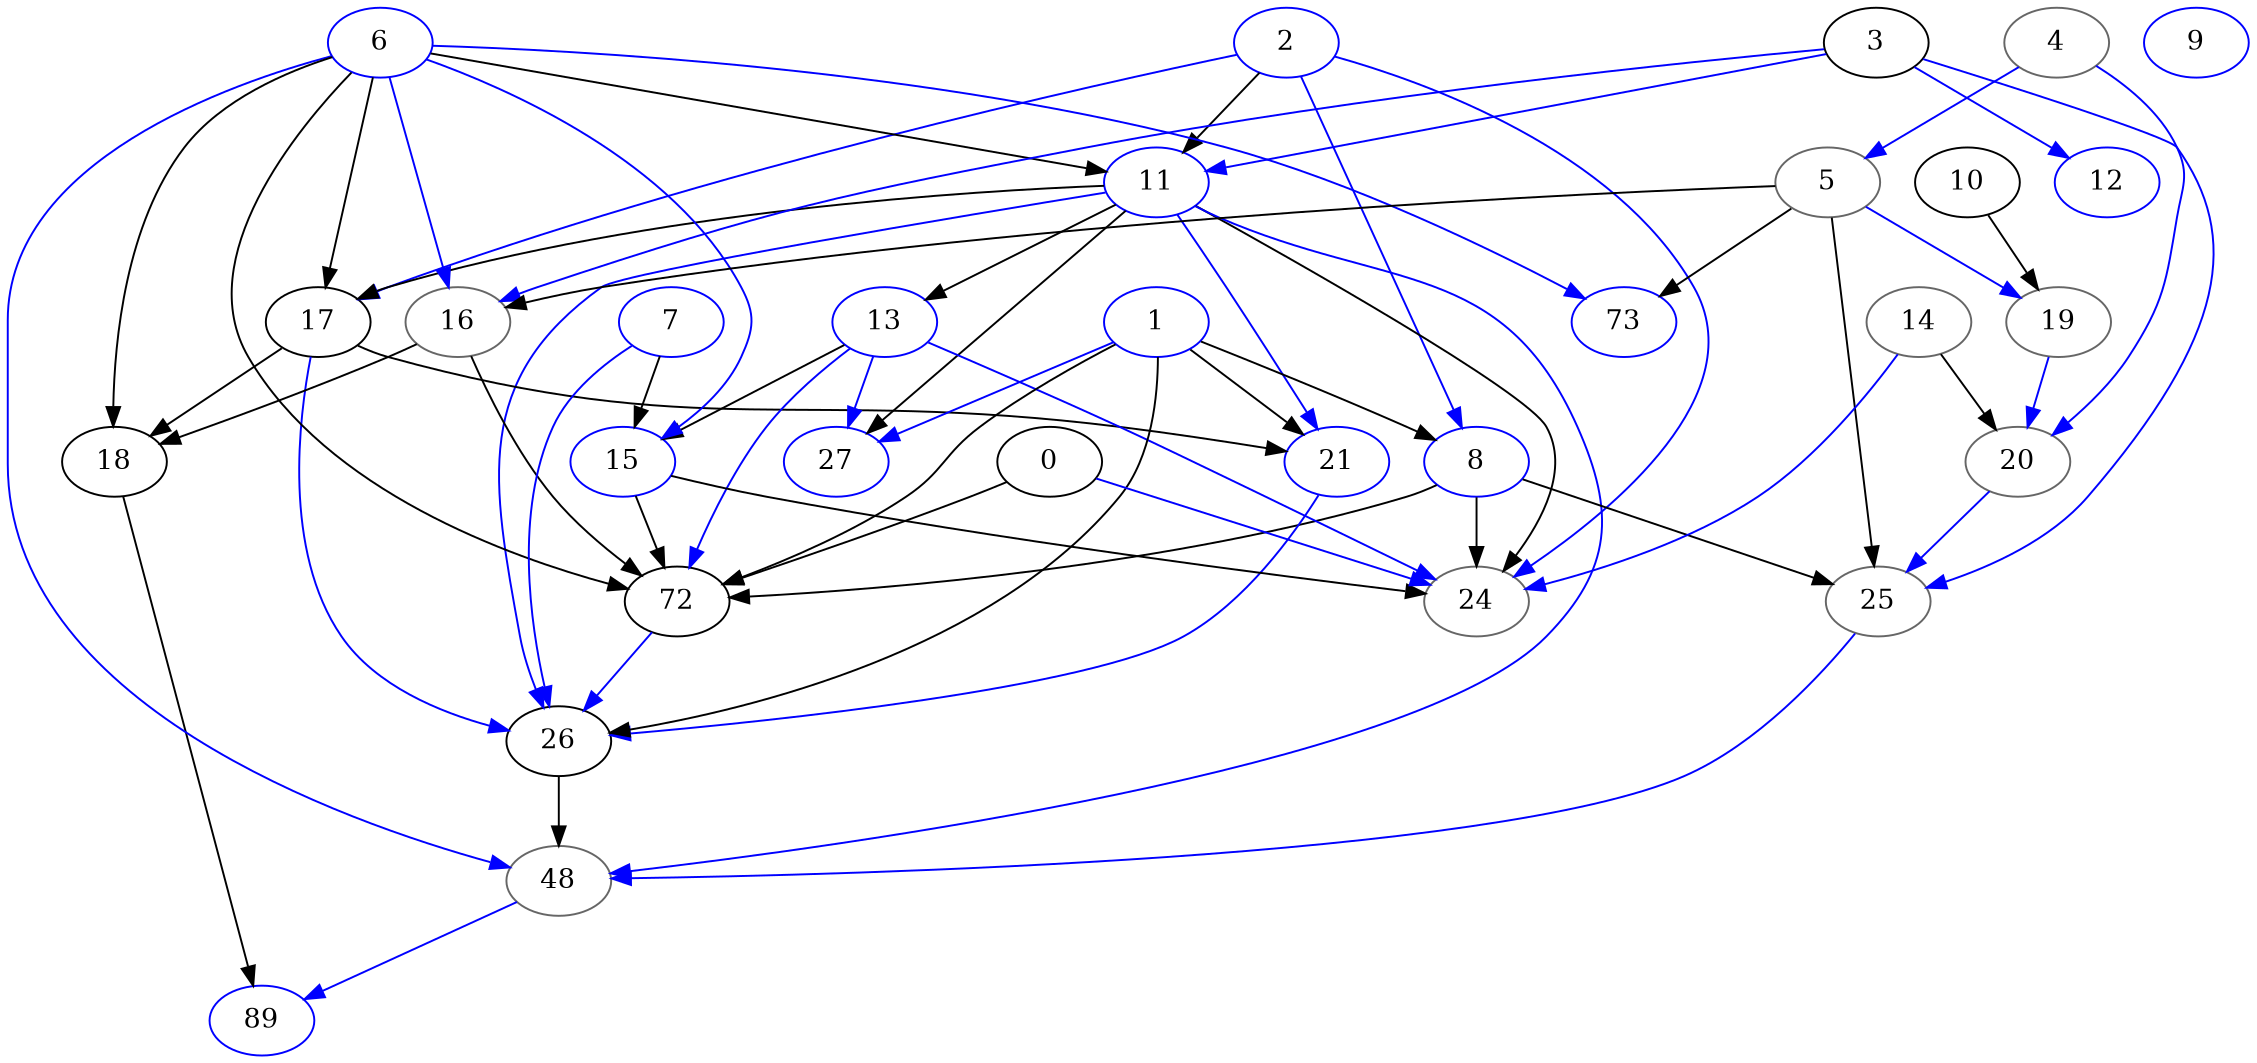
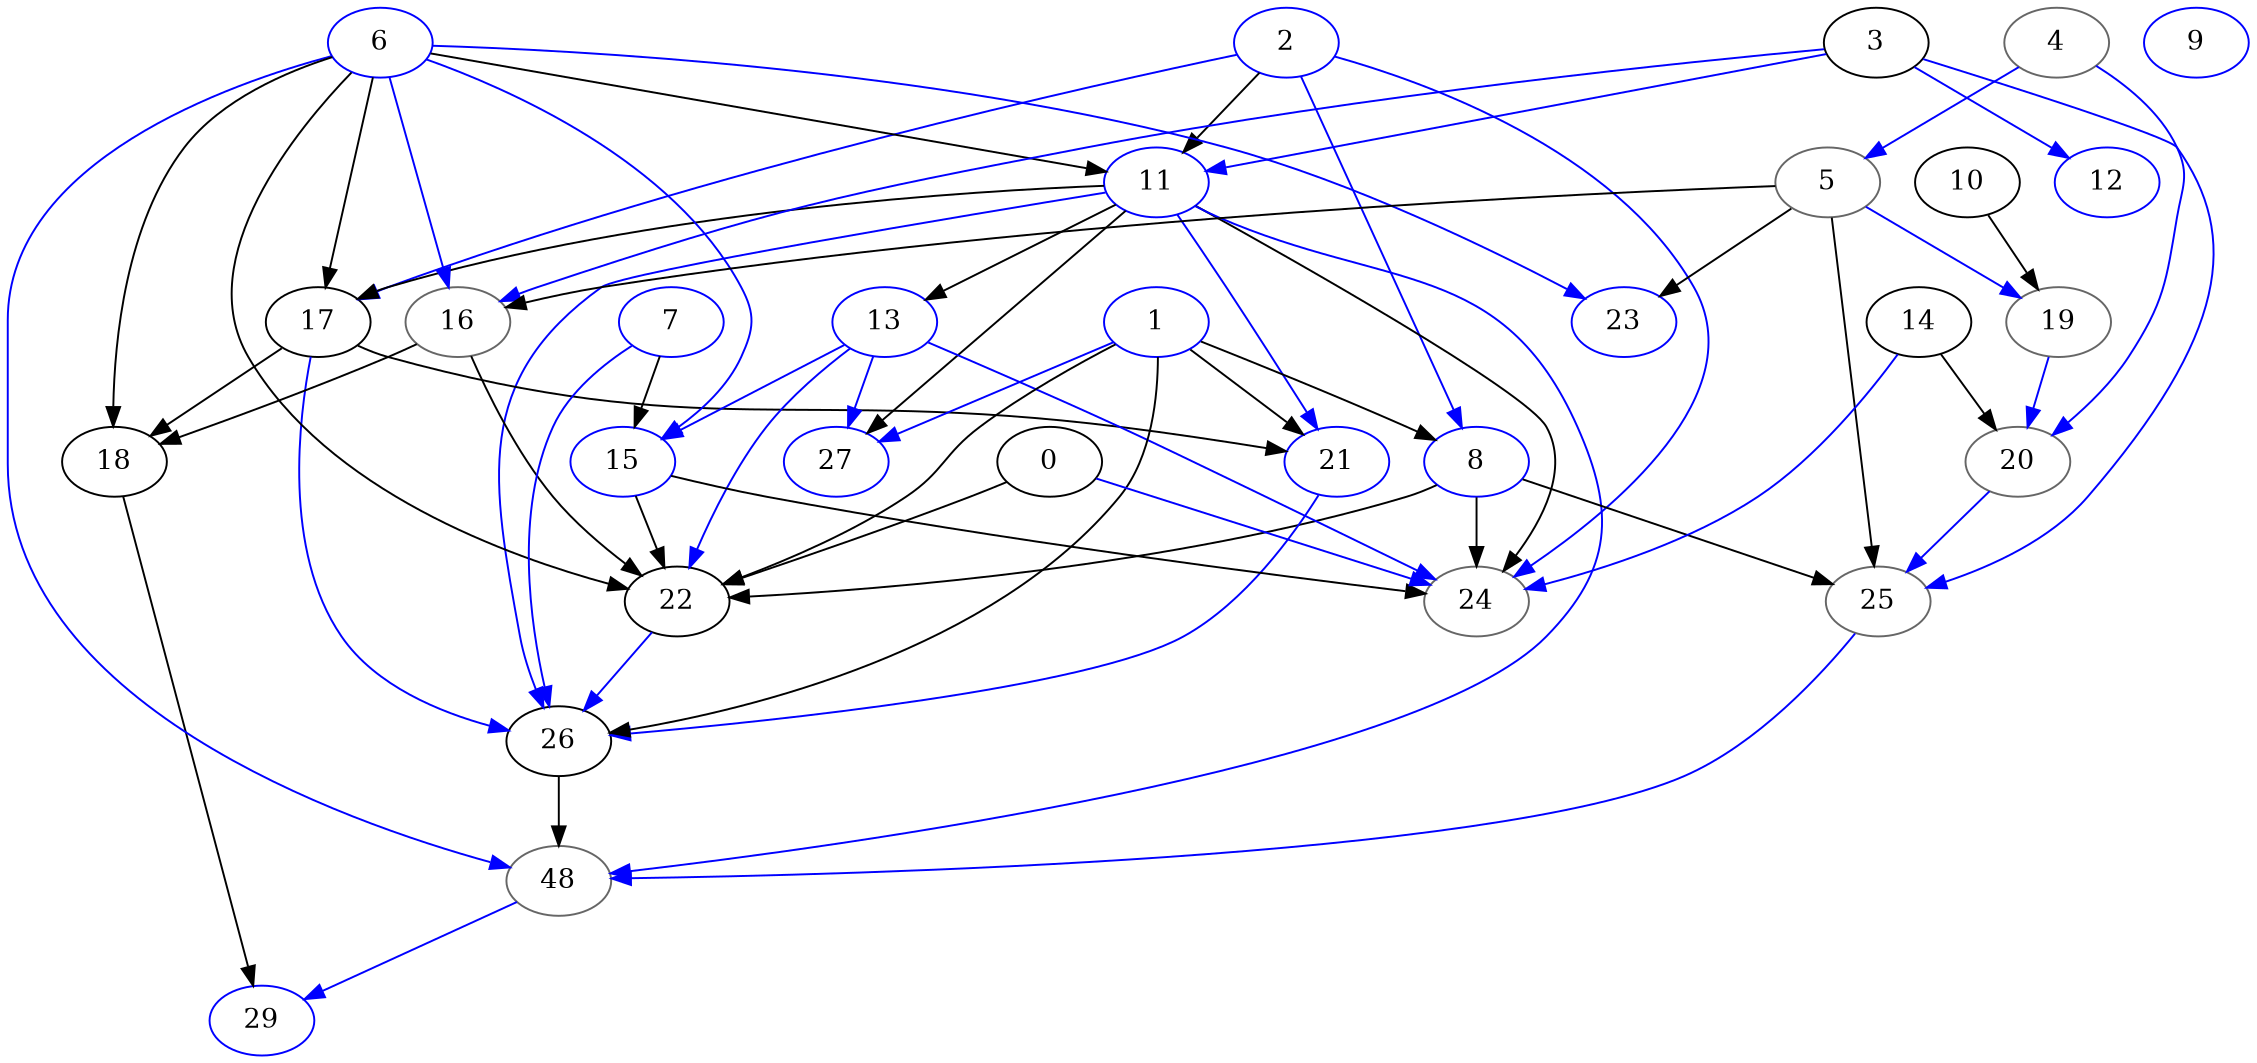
node "73": label "73" -> "23"
node "14": color gray40 -> black
edge "13" -> "15": color black -> blue
node "72": label "72" -> "22"
node "89": label "89" -> "29"
